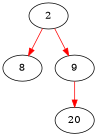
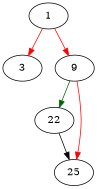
node "2": label "2" -> "1"
node "8": label "8" -> "3"
node "22": added
node "20": label "20" -> "25"
